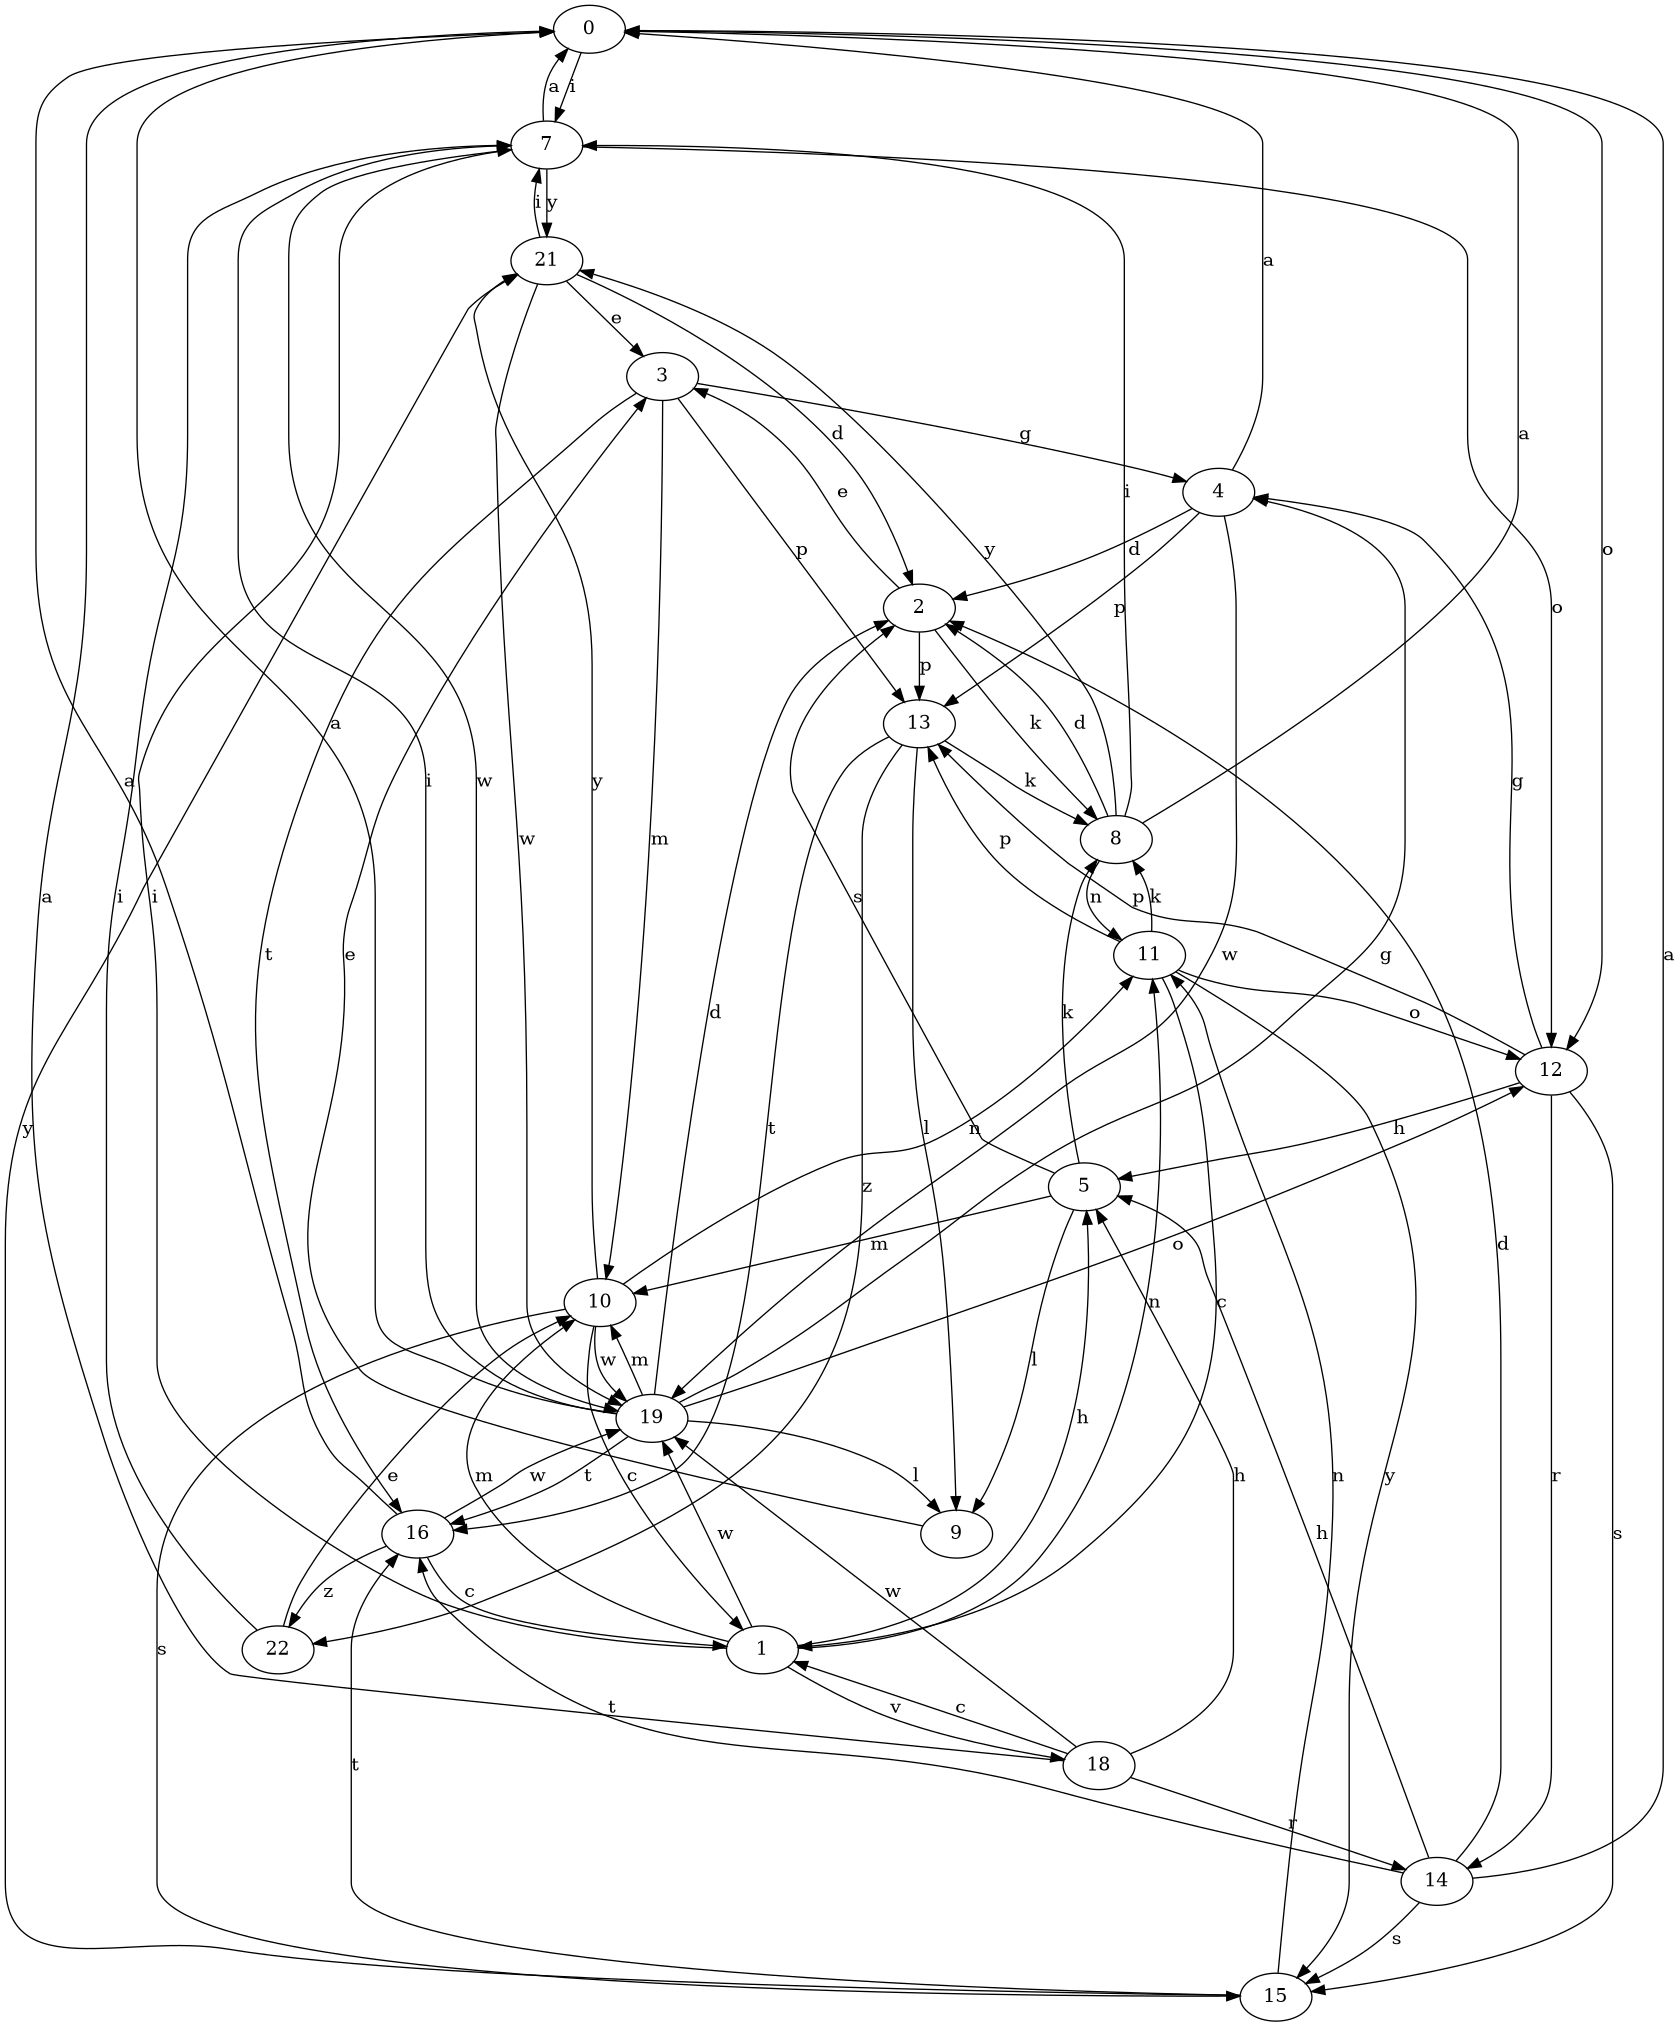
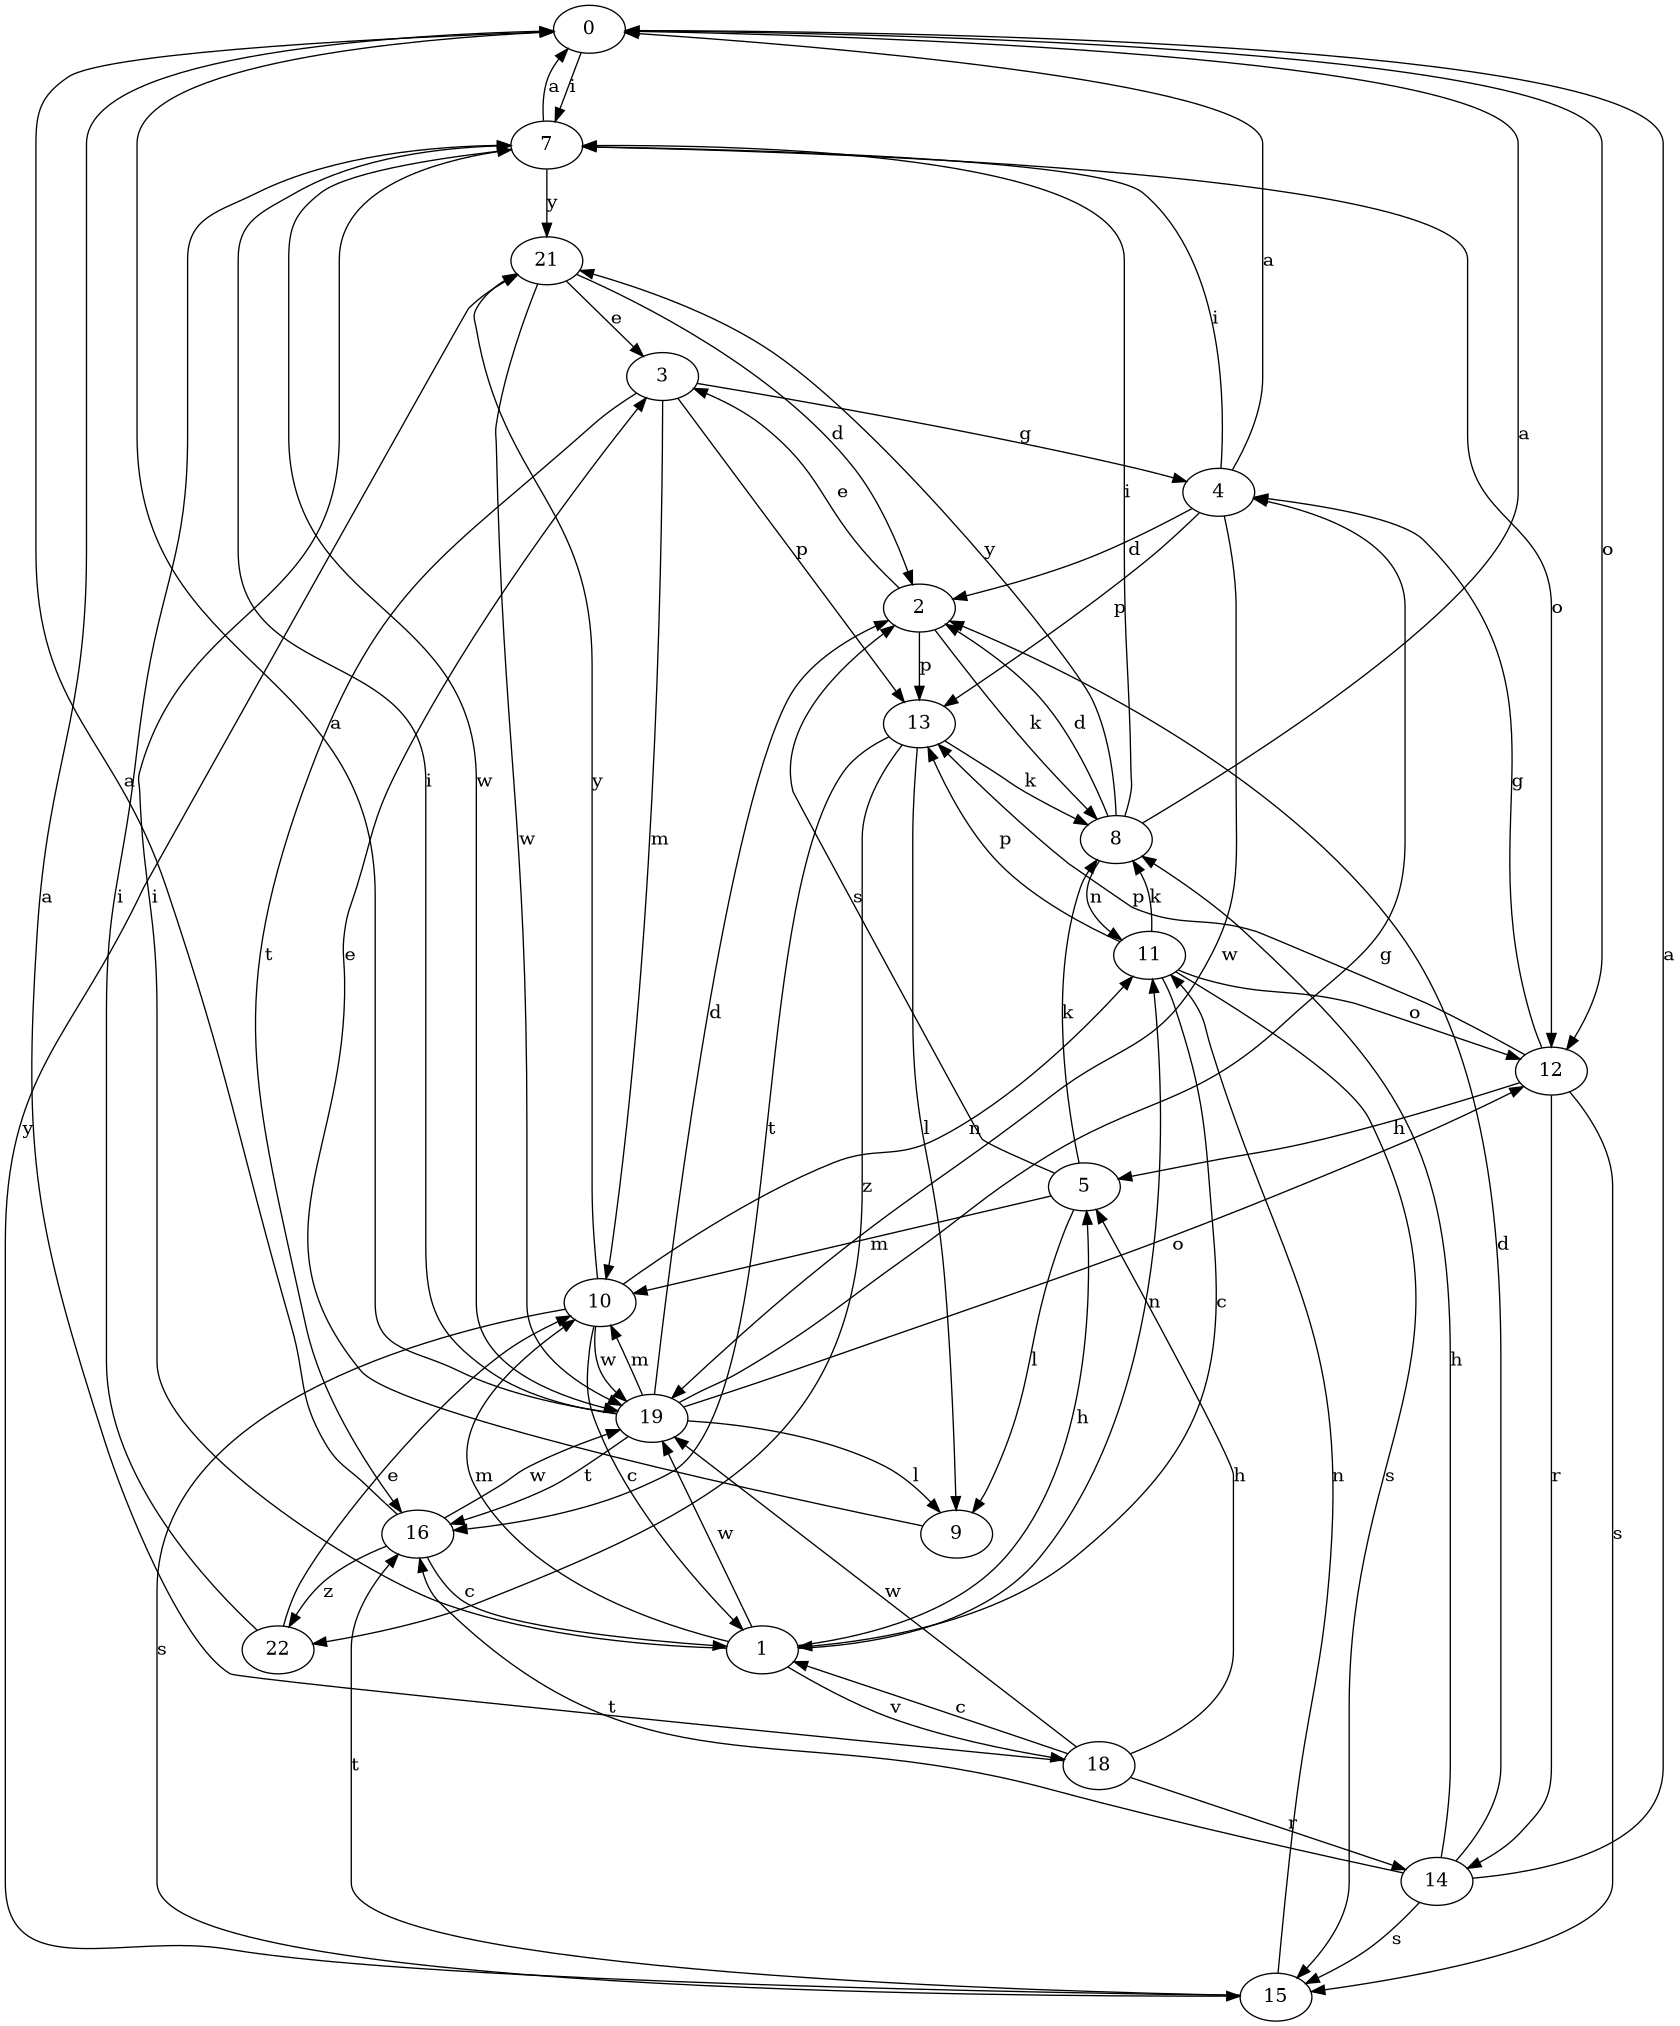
edge "21" -> "7": now "4" -> "7"
edge "11" -> "15": label "y" -> "s"
edge "14" -> "5": now "14" -> "8"
